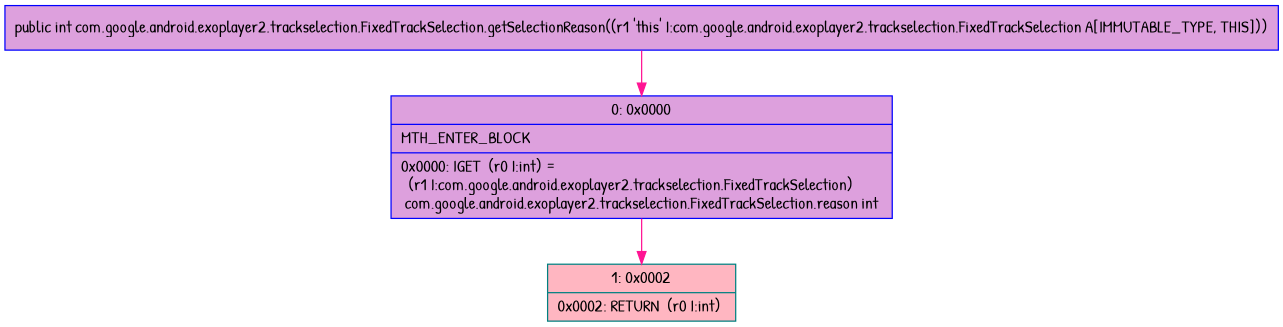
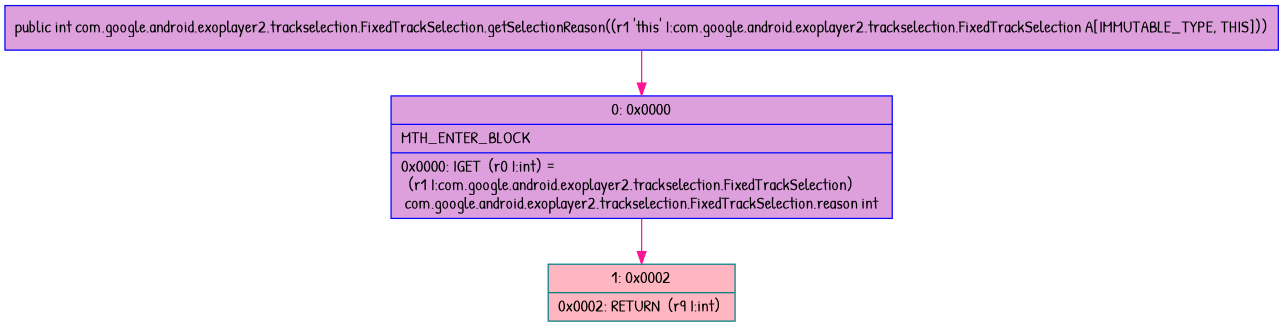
node "1: 0x0002": text "0x0002: RETURN  (r0 I:int)" -> "0x0002: RETURN  (r9 I:int)"
